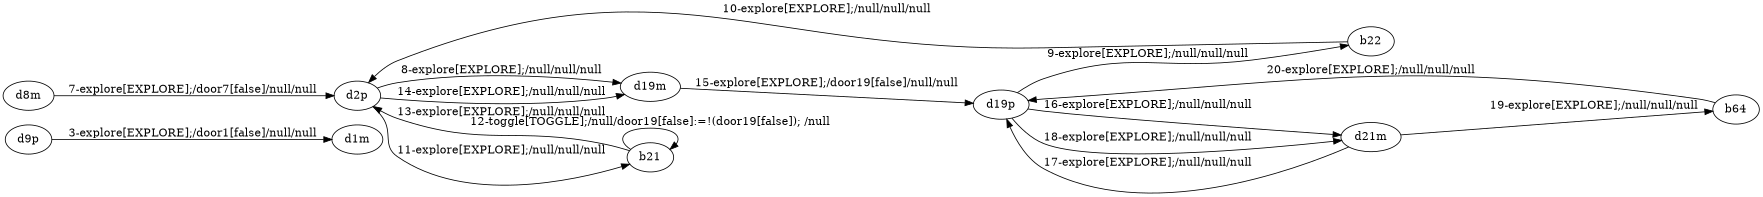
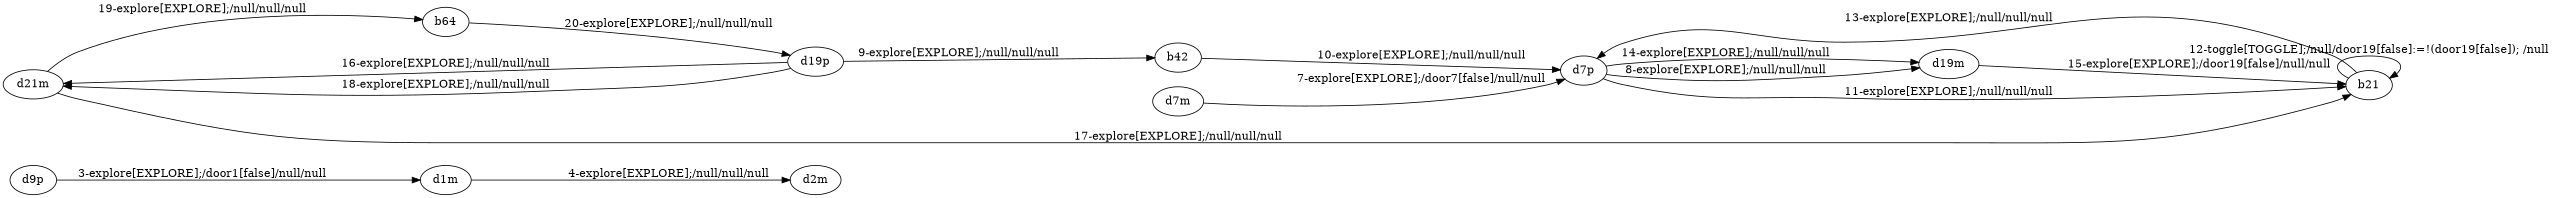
node "b22": label "b22" -> "b42"
node "d8m": label "d8m" -> "d7m"
node "d2p": label "d2p" -> "d7p"
edge "d19m" -> "d19p": now "d19m" -> "b21"
node "d2m": added
edge "d21m" -> "d19p": now "d21m" -> "b21"
